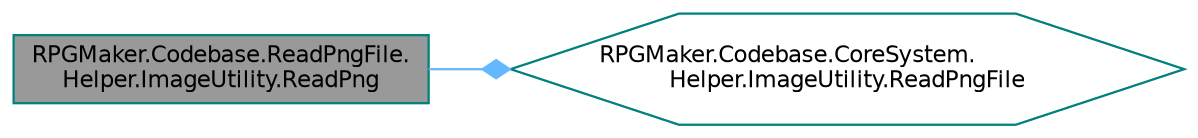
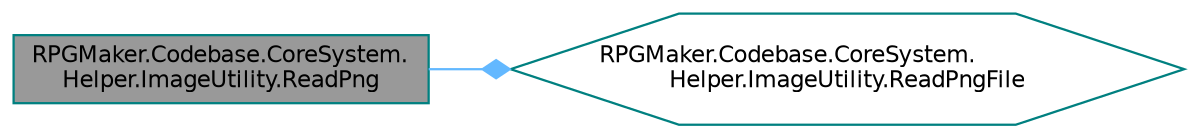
node "RPGMaker.Codebase.ReadPngFile. Helper.ImageUtility.ReadPng": label "RPGMaker.Codebase.ReadPngFile. Helper.ImageUtility.ReadPng" -> "RPGMaker.Codebase.CoreSystem. Helper.ImageUtility.ReadPng"
